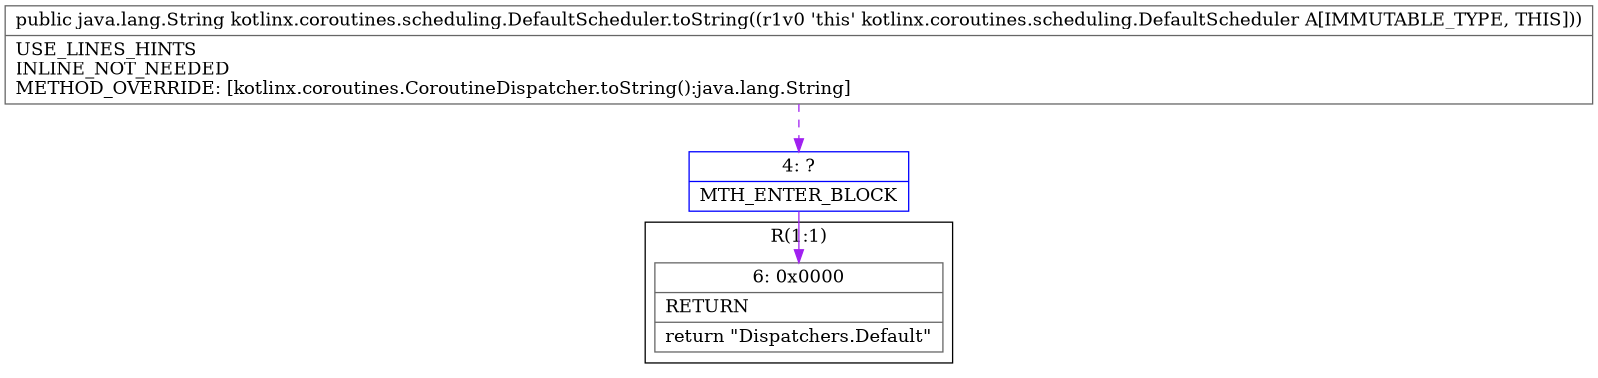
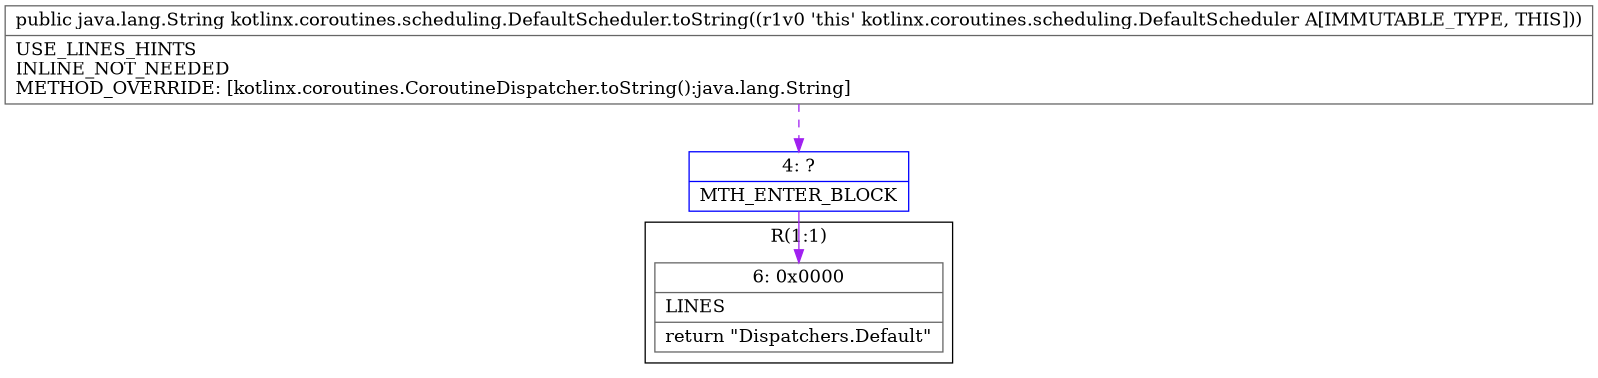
node "6: 0x0000": text "RETURN" -> "LINES"
